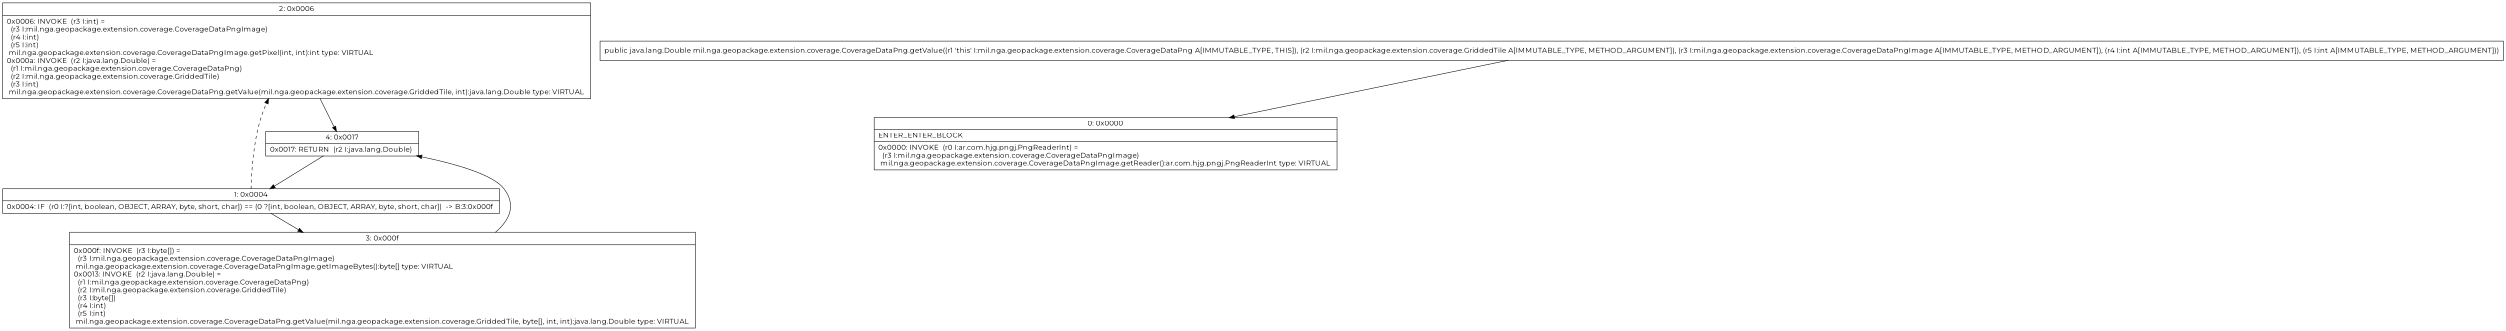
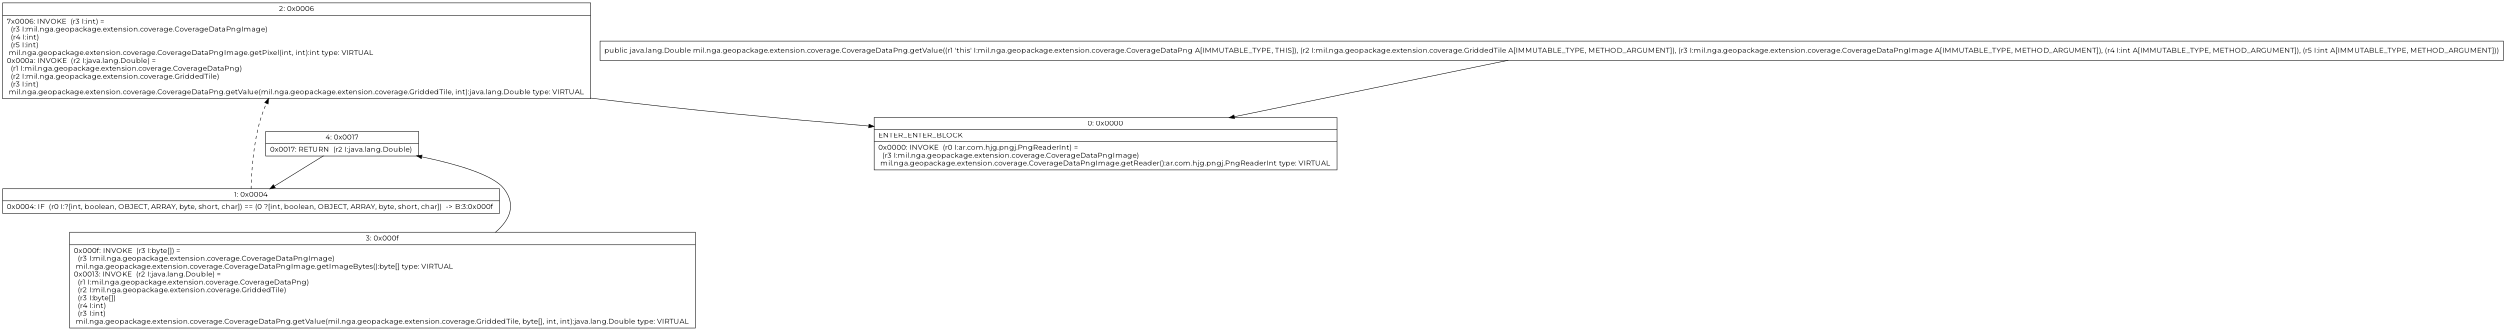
node "2: 0x0006": text "0x0006: INVOKE  (r3 I:int) =" -> "7x0006: INVOKE  (r3 I:int) ="
edge "2: 0x0006" -> "4: 0x0017": now "2: 0x0006" -> "0: 0x0000"
edge "1: 0x0004" -> "3: 0x000f": removed
node "3: 0x000f": text "(r5 I:int)" -> "(r3 I:int)"
